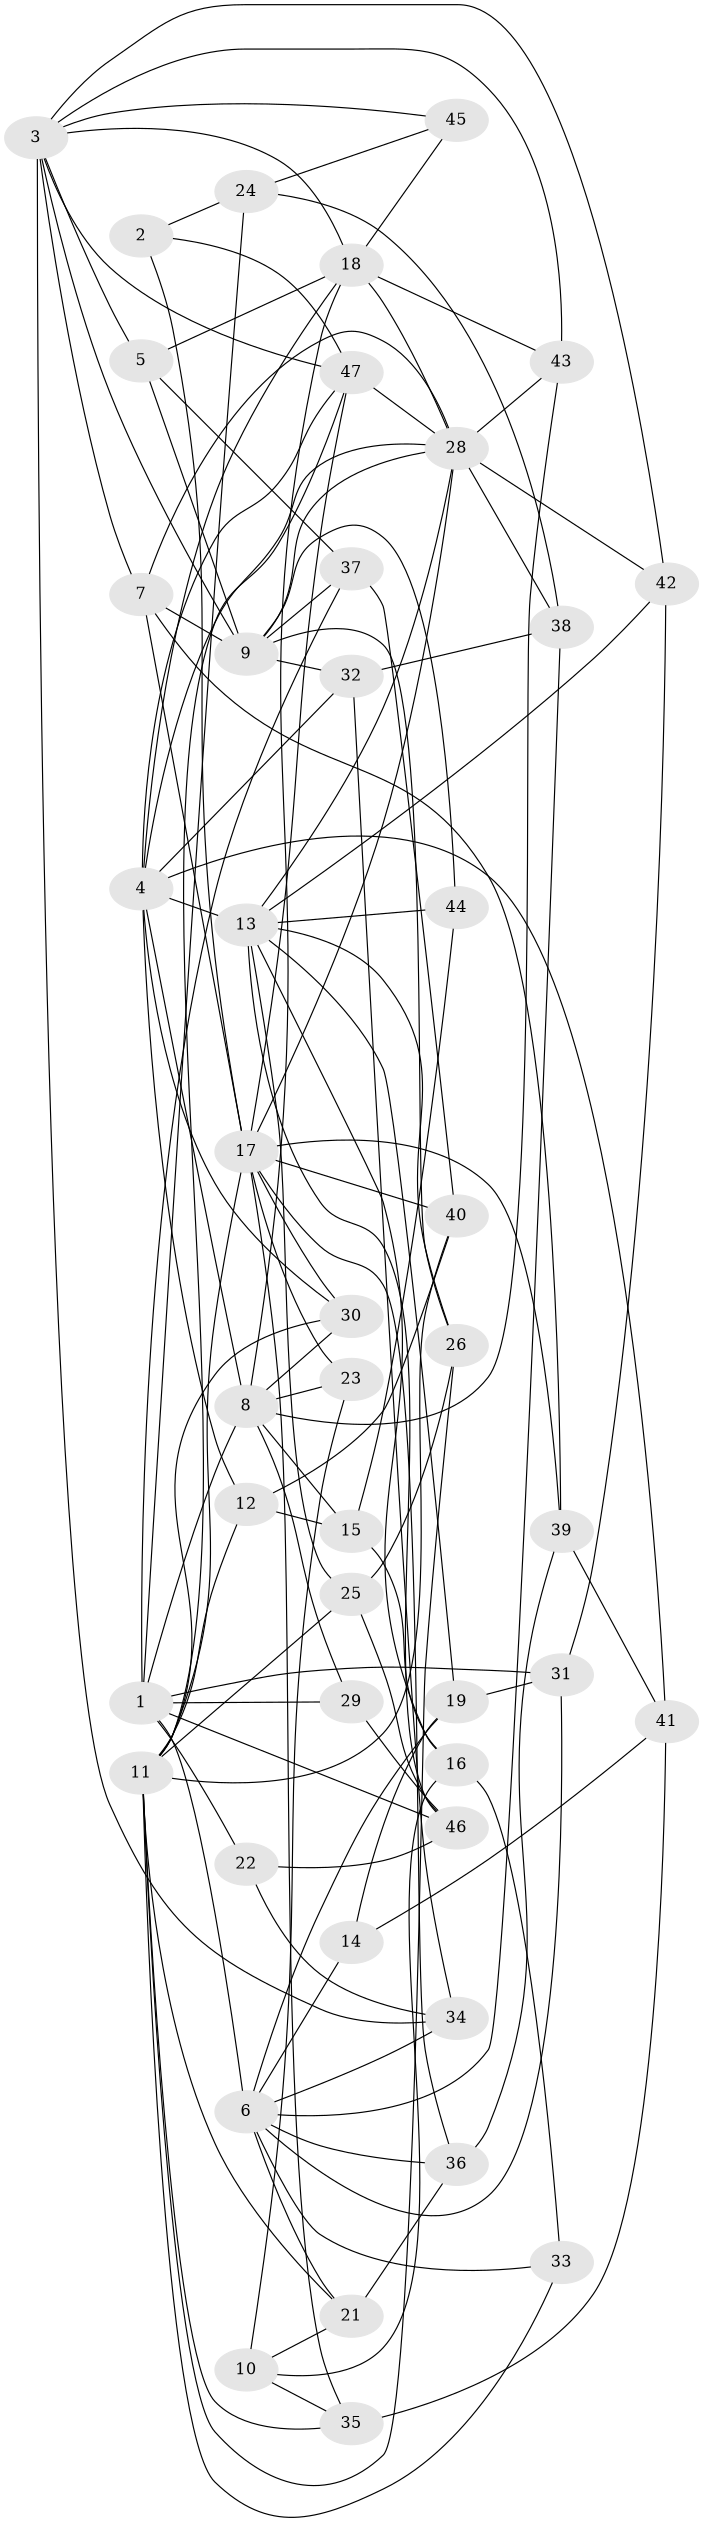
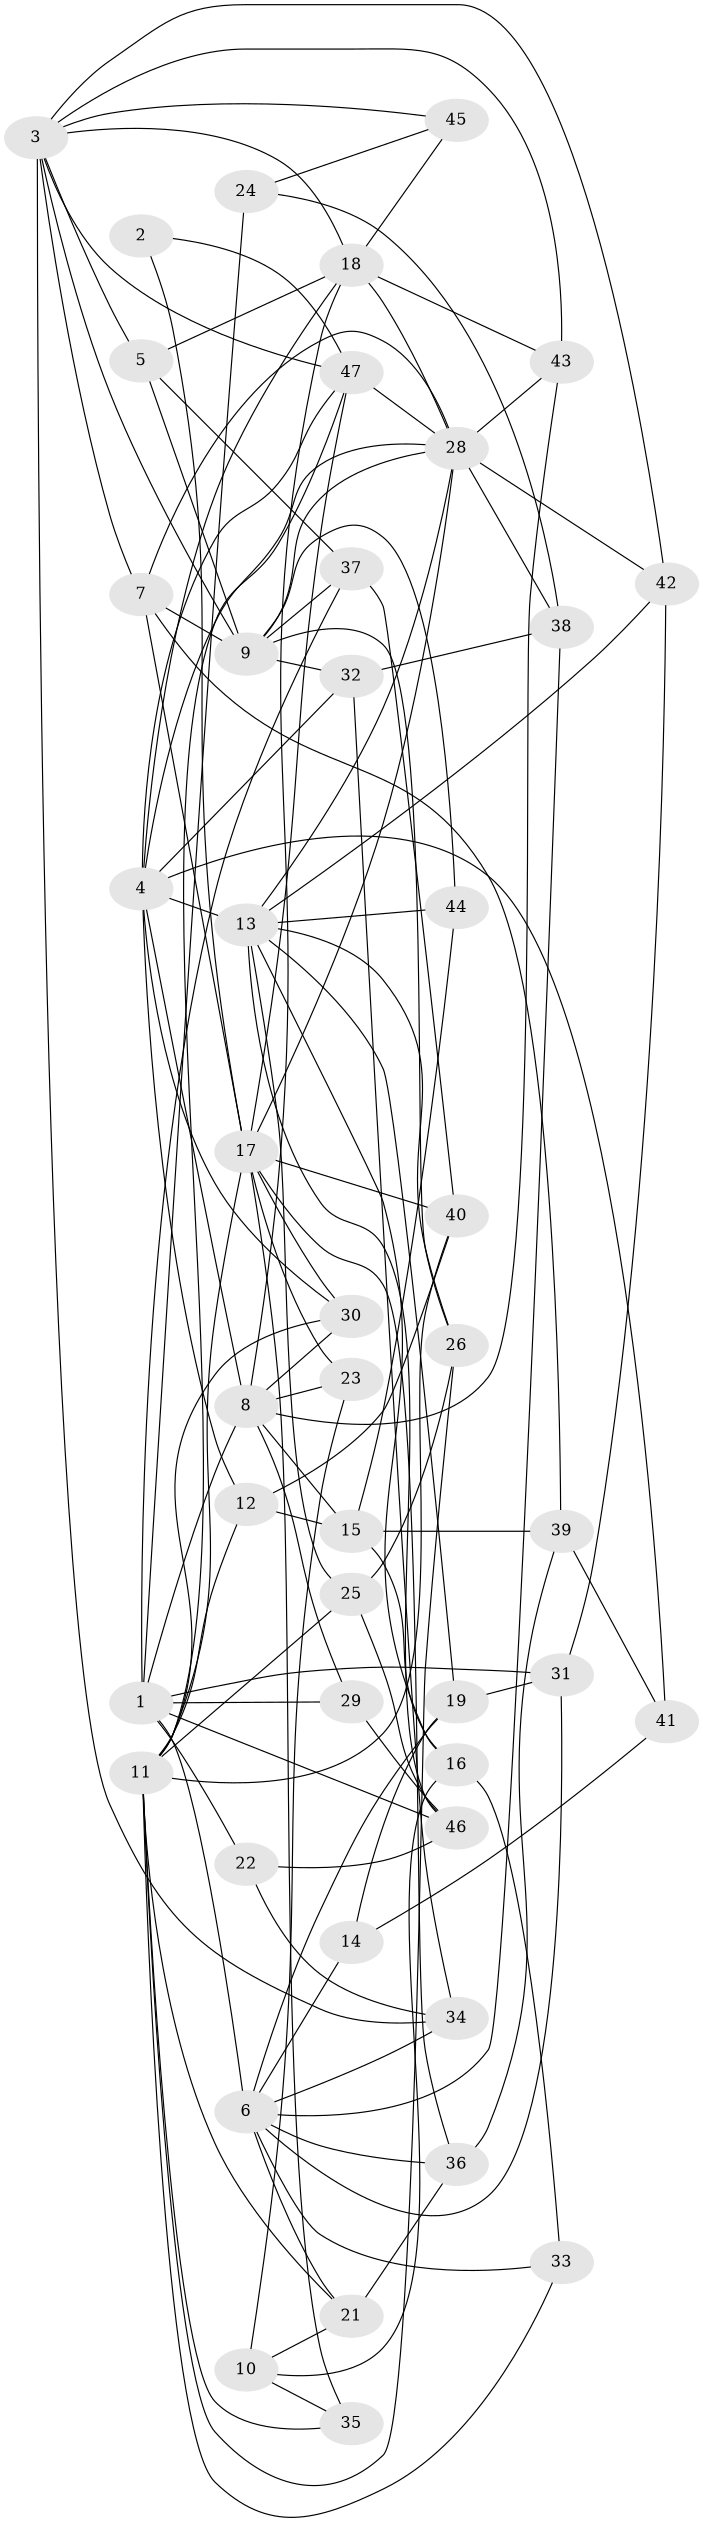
edge "24" -- "2": removed
edge "17" -- "39": now "15" -- "39"
edge "41" -- "35": removed
